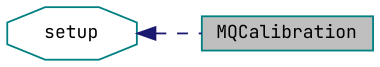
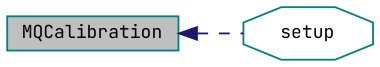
edge "MQCalibration" -> "setup": reversed
